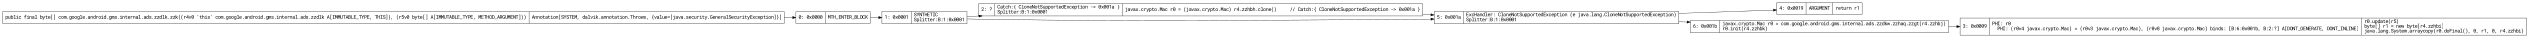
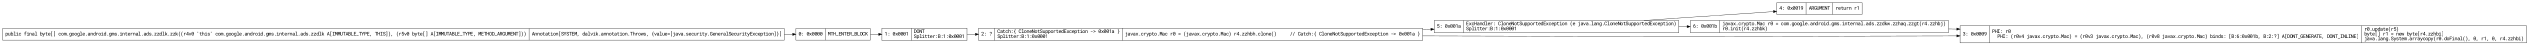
node "1: 0x0001": text "SYNTHETIC" -> "DONT"
edge "1: 0x0001" -> "5: 0x001a": removed
edge "2: ?" -> "3: 0x0009": added
